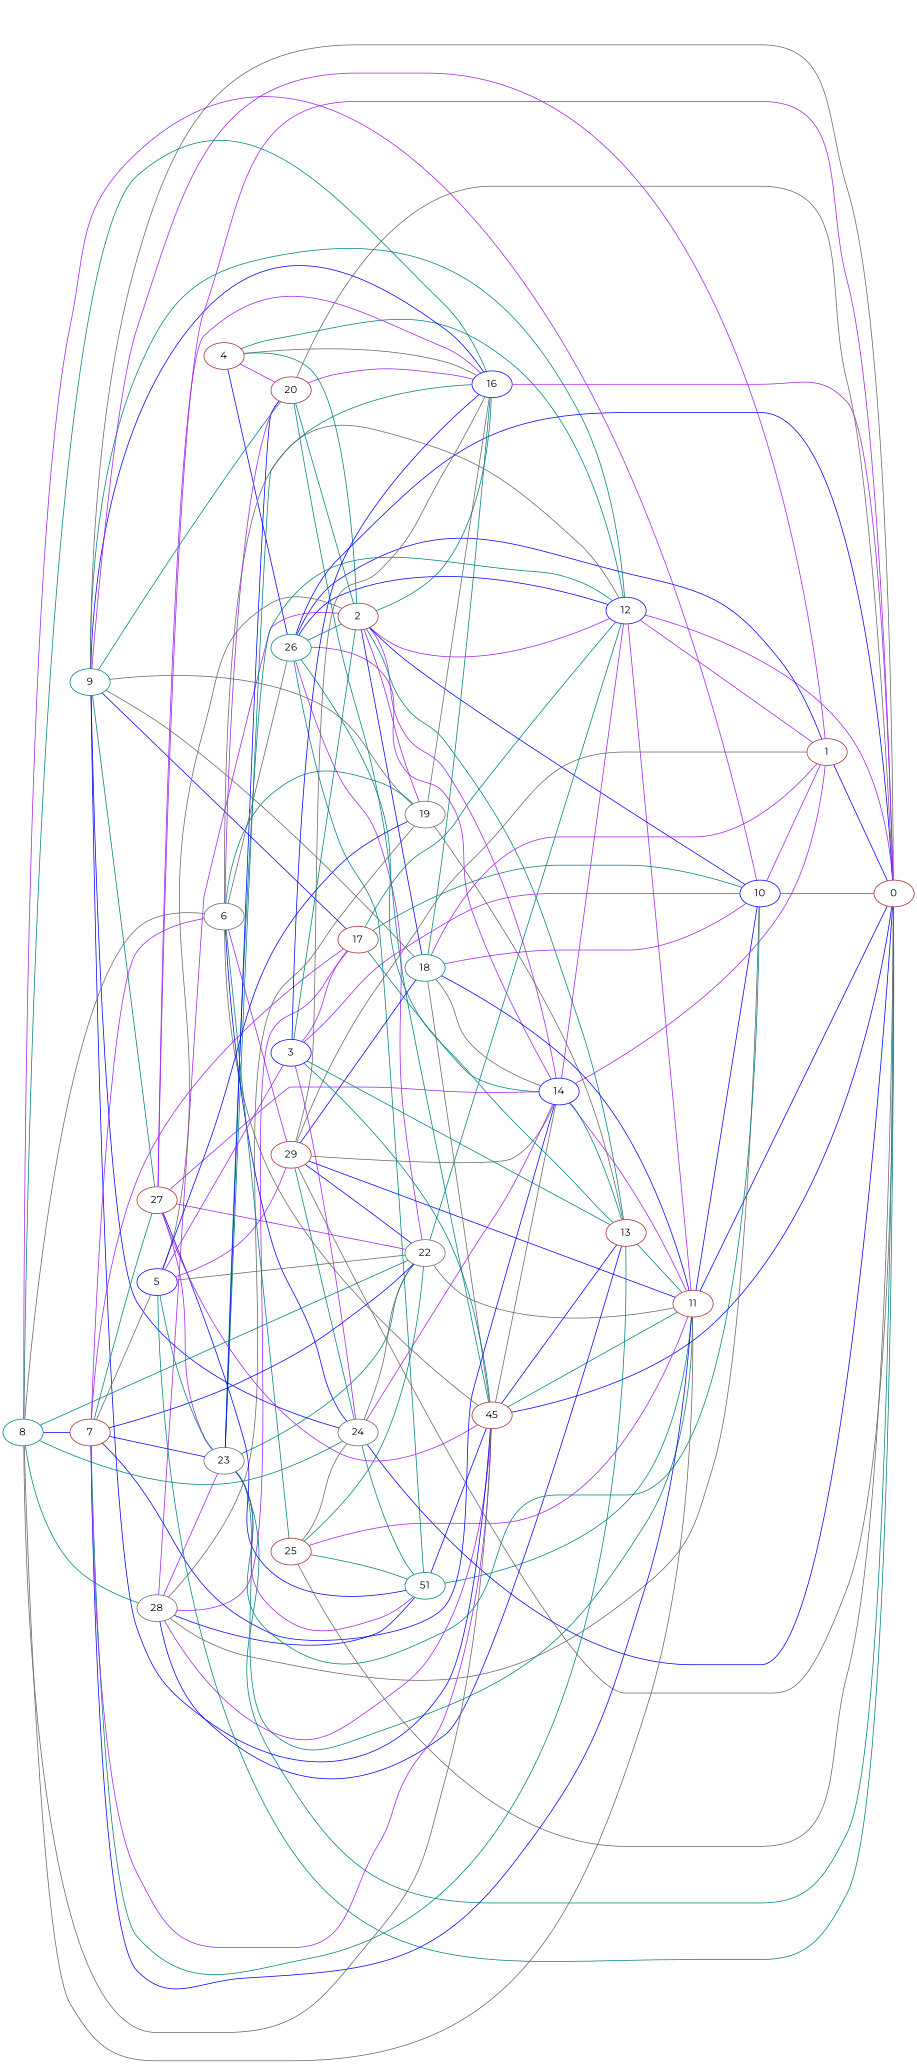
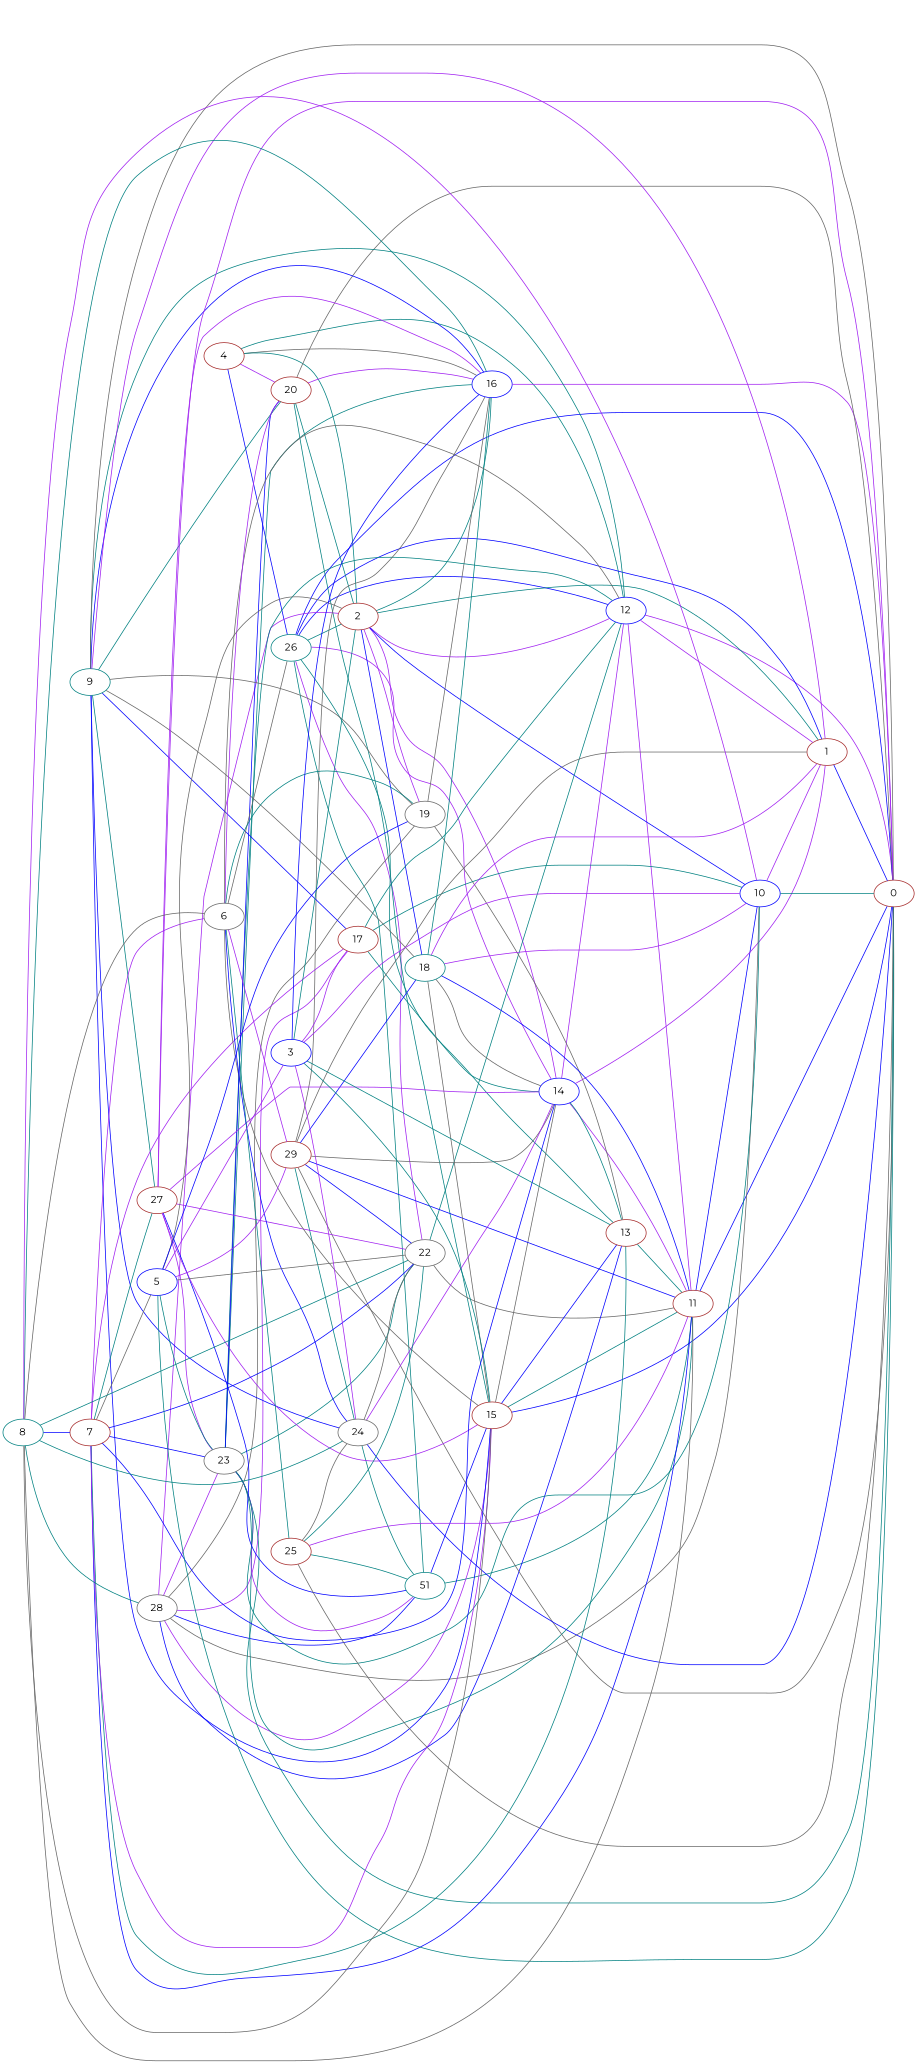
edge "2" -- "13": now "2" -- "1"
node "45": label "45" -> "15"
